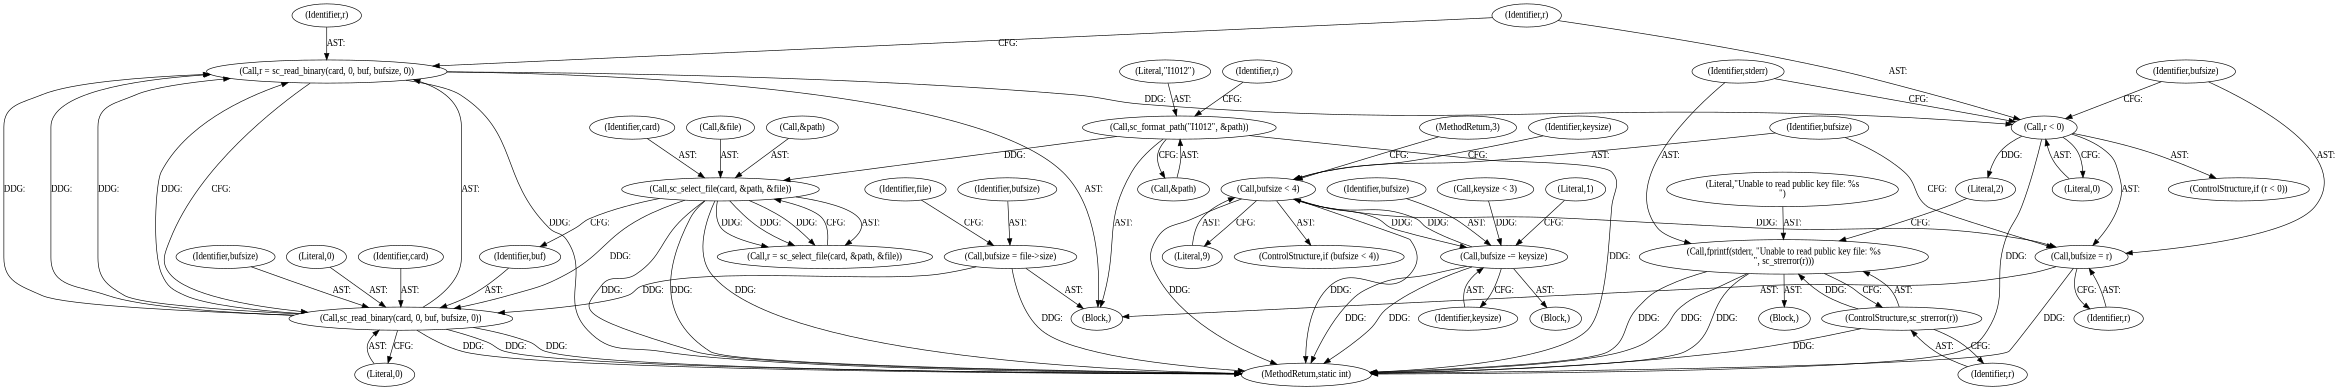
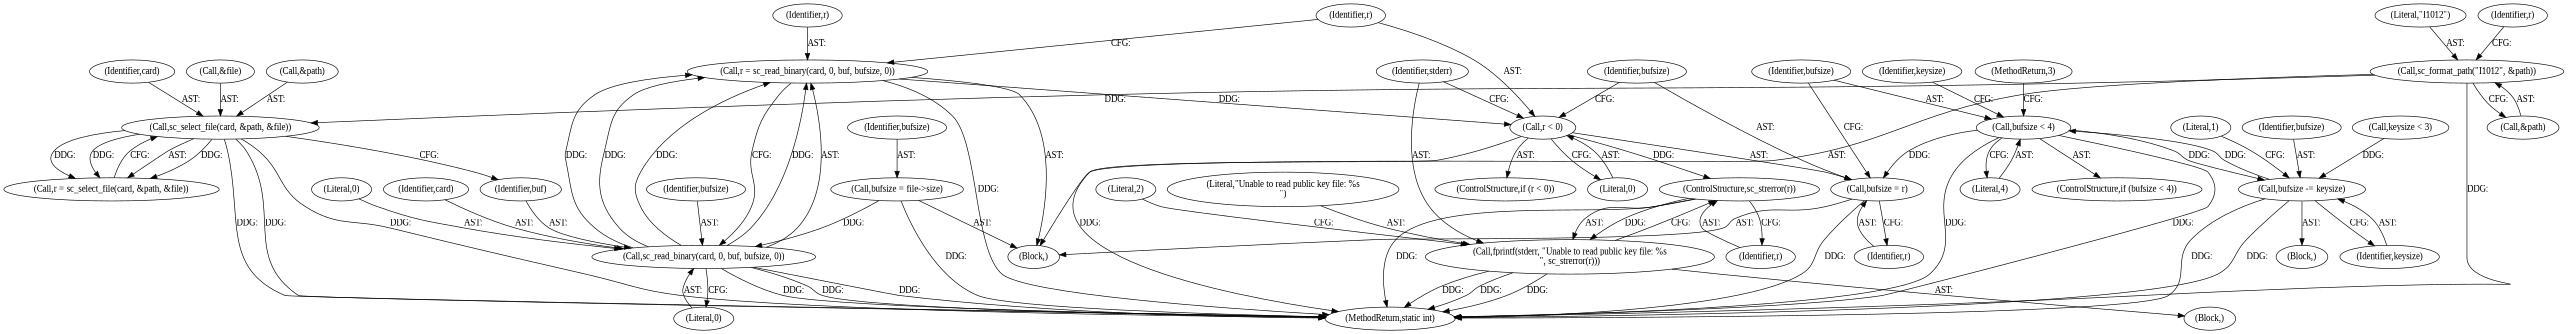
edge "(Call,r < 0)" -> "(Literal,2)": now "(Call,r < 0)" -> "(ControlStructure,sc_strerror(r))"
node "(Identifier,file)": removed
node "(Literal,9)": label "(Literal,9)" -> "(Literal,4)"
edge "(Call,sc_select_file(card, &path, &file))" -> "(Call,sc_read_binary(card, 0, buf, bufsize, 0))": removed, label "DDG:"
